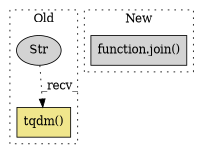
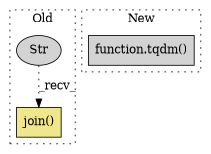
node "function.join()": label "function.join()" -> "function.tqdm()"
node "tqdm()": label "tqdm()" -> "join()"
